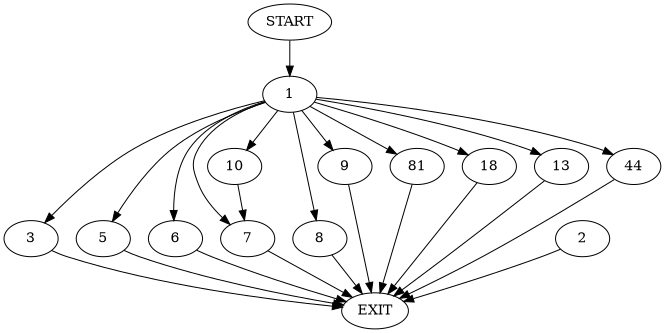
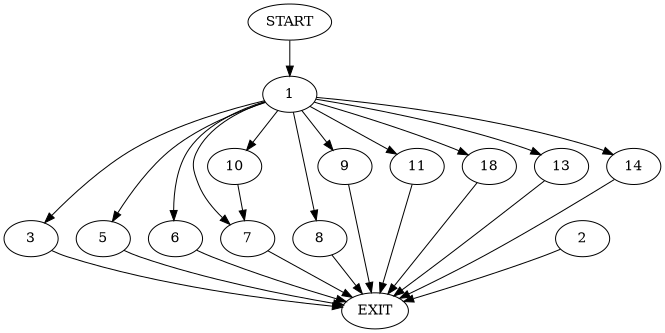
node "81": label "81" -> "11"
node "44": label "44" -> "14"
